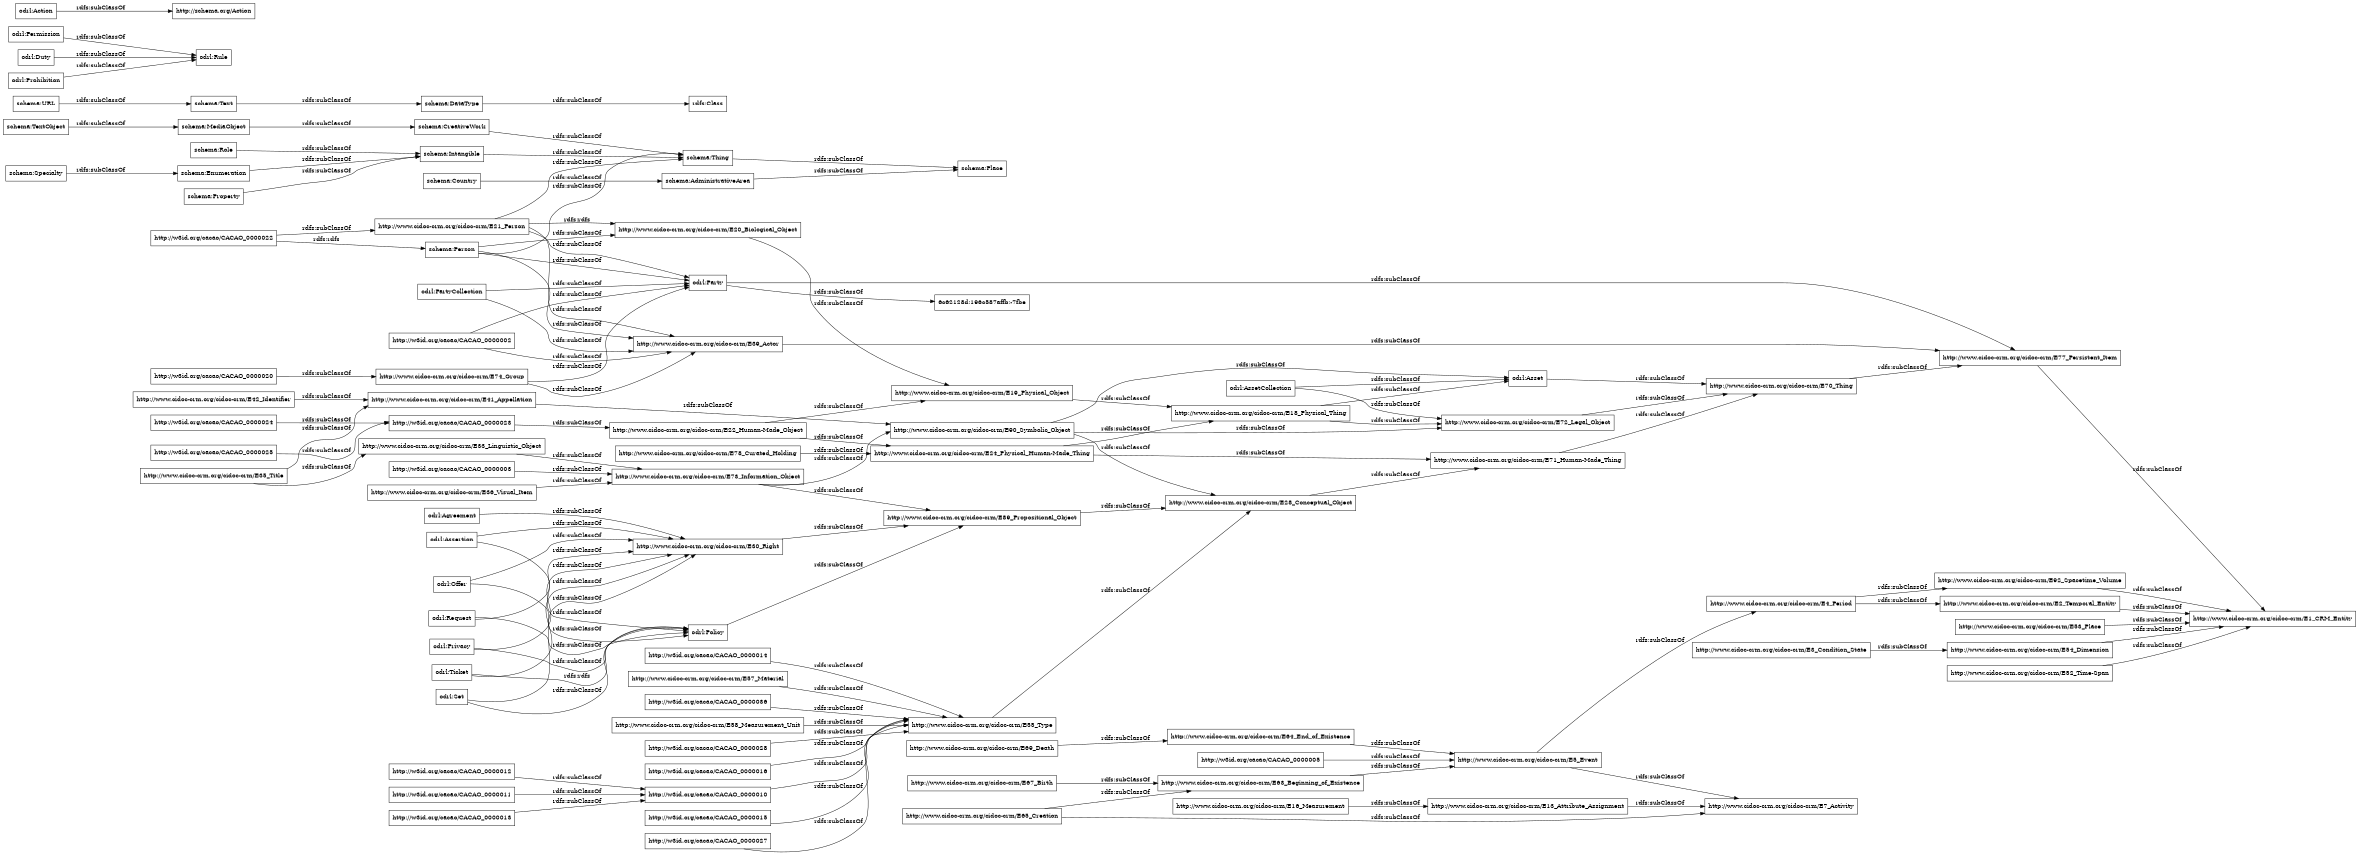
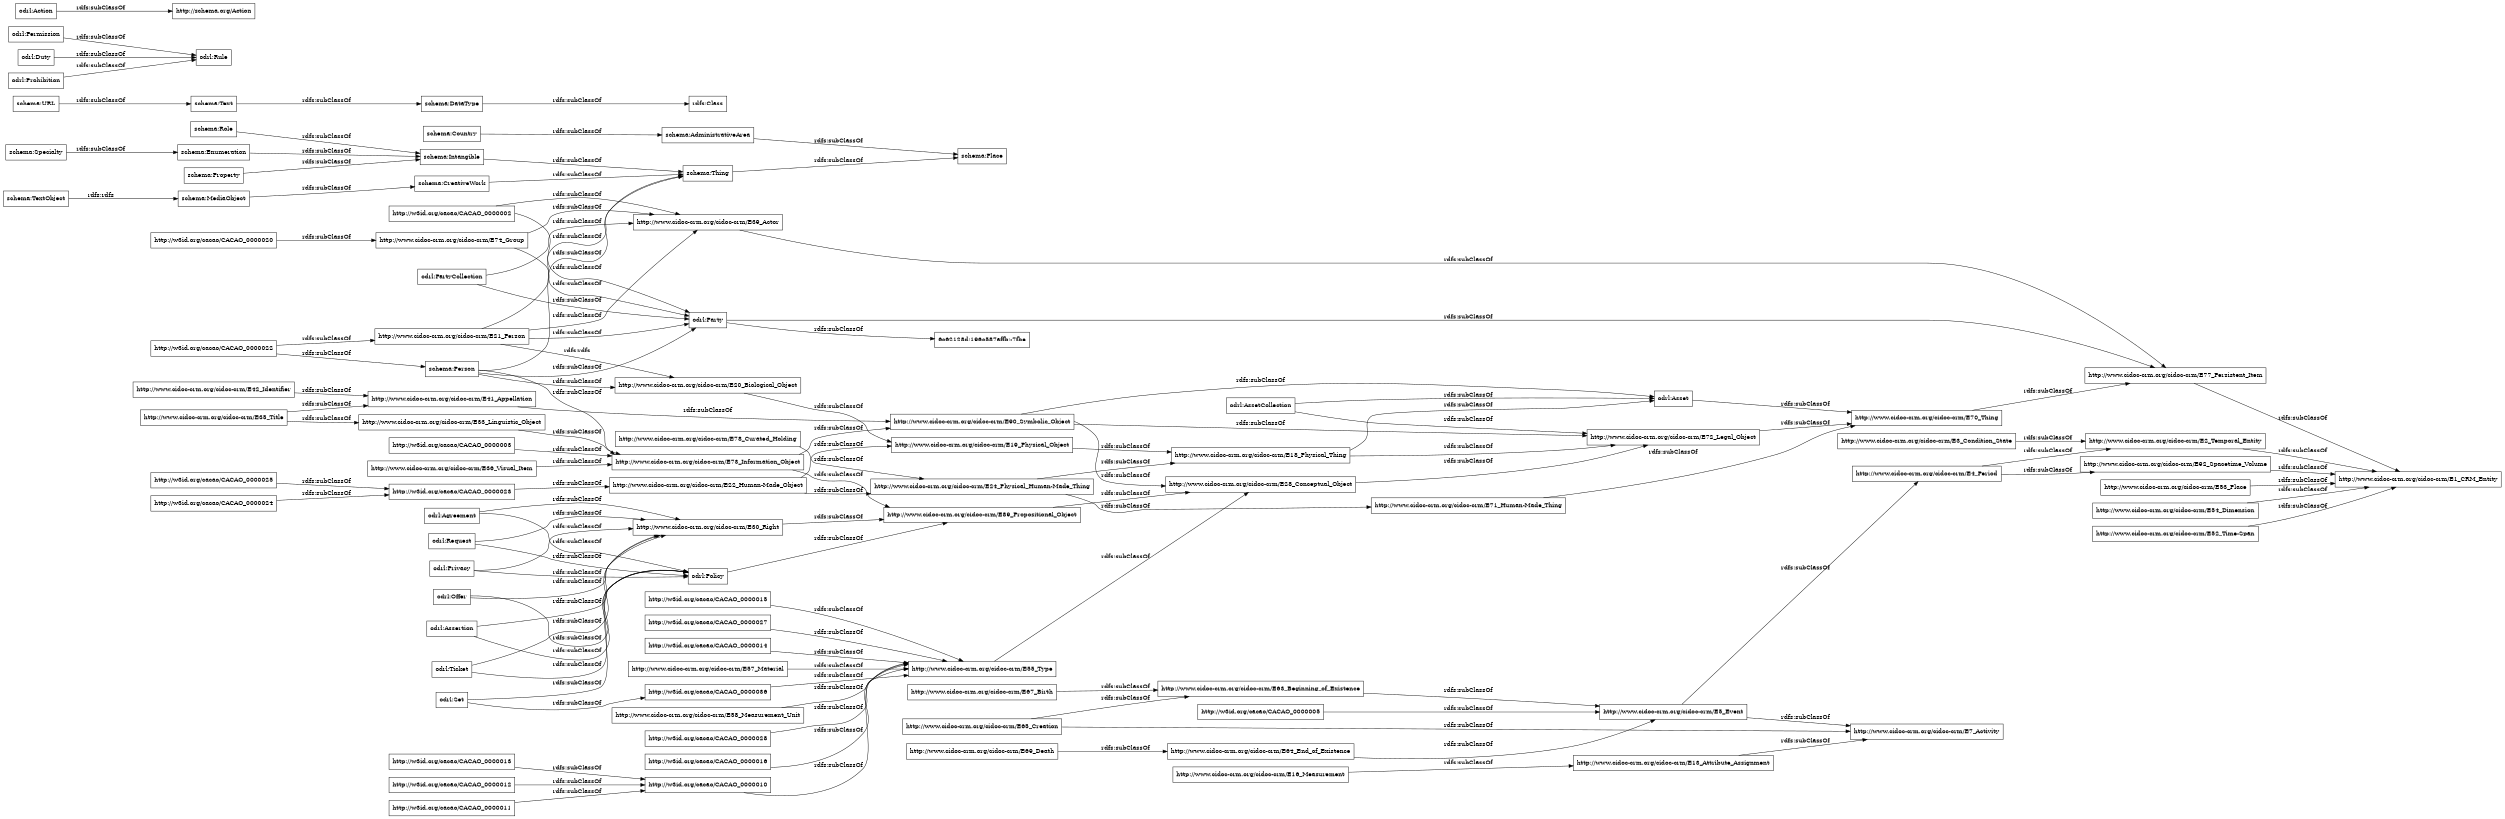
edge "schema:TextObject" -> "schema:MediaObject": label "rdfs:subClassOf" -> "rdfs:rdfs"
edge "http://w3id.org/cacao/CACAO_0000022" -> "schema:Person": label "rdfs:rdfs" -> "rdfs:subClassOf"
edge "schema:Person" -> "http://www.cidoc-crm.org/cidoc-crm/E39_Actor": now "schema:Person" -> "http://www.cidoc-crm.org/cidoc-crm/E73_Information_Object"
edge "http://www.cidoc-crm.org/cidoc-crm/E28_Conceptual_Object" -> "http://www.cidoc-crm.org/cidoc-crm/E71_Human-Made_Thing": now "http://www.cidoc-crm.org/cidoc-crm/E28_Conceptual_Object" -> "http://www.cidoc-crm.org/cidoc-crm/E72_Legal_Object"
edge "odrl:Agreement" -> "odrl:Policy": added, label "rdfs:subClassOf"
edge "odrl:Set" -> "http://www.cidoc-crm.org/cidoc-crm/E30_Right": now "odrl:Set" -> "http://w3id.org/cacao/CACAO_0000036"
edge "http://www.cidoc-crm.org/cidoc-crm/E3_Condition_State" -> "http://www.cidoc-crm.org/cidoc-crm/E54_Dimension": now "http://www.cidoc-crm.org/cidoc-crm/E3_Condition_State" -> "http://www.cidoc-crm.org/cidoc-crm/E2_Temporal_Entity"
edge "odrl:Ticket" -> "odrl:Policy": label "rdfs:rdfs" -> "rdfs:subClassOf"
